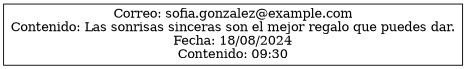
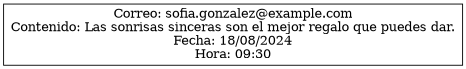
node "Correo: sofia.gonzalez@example.com": text "Contenido: 09:30" -> "Hora: 09:30"
